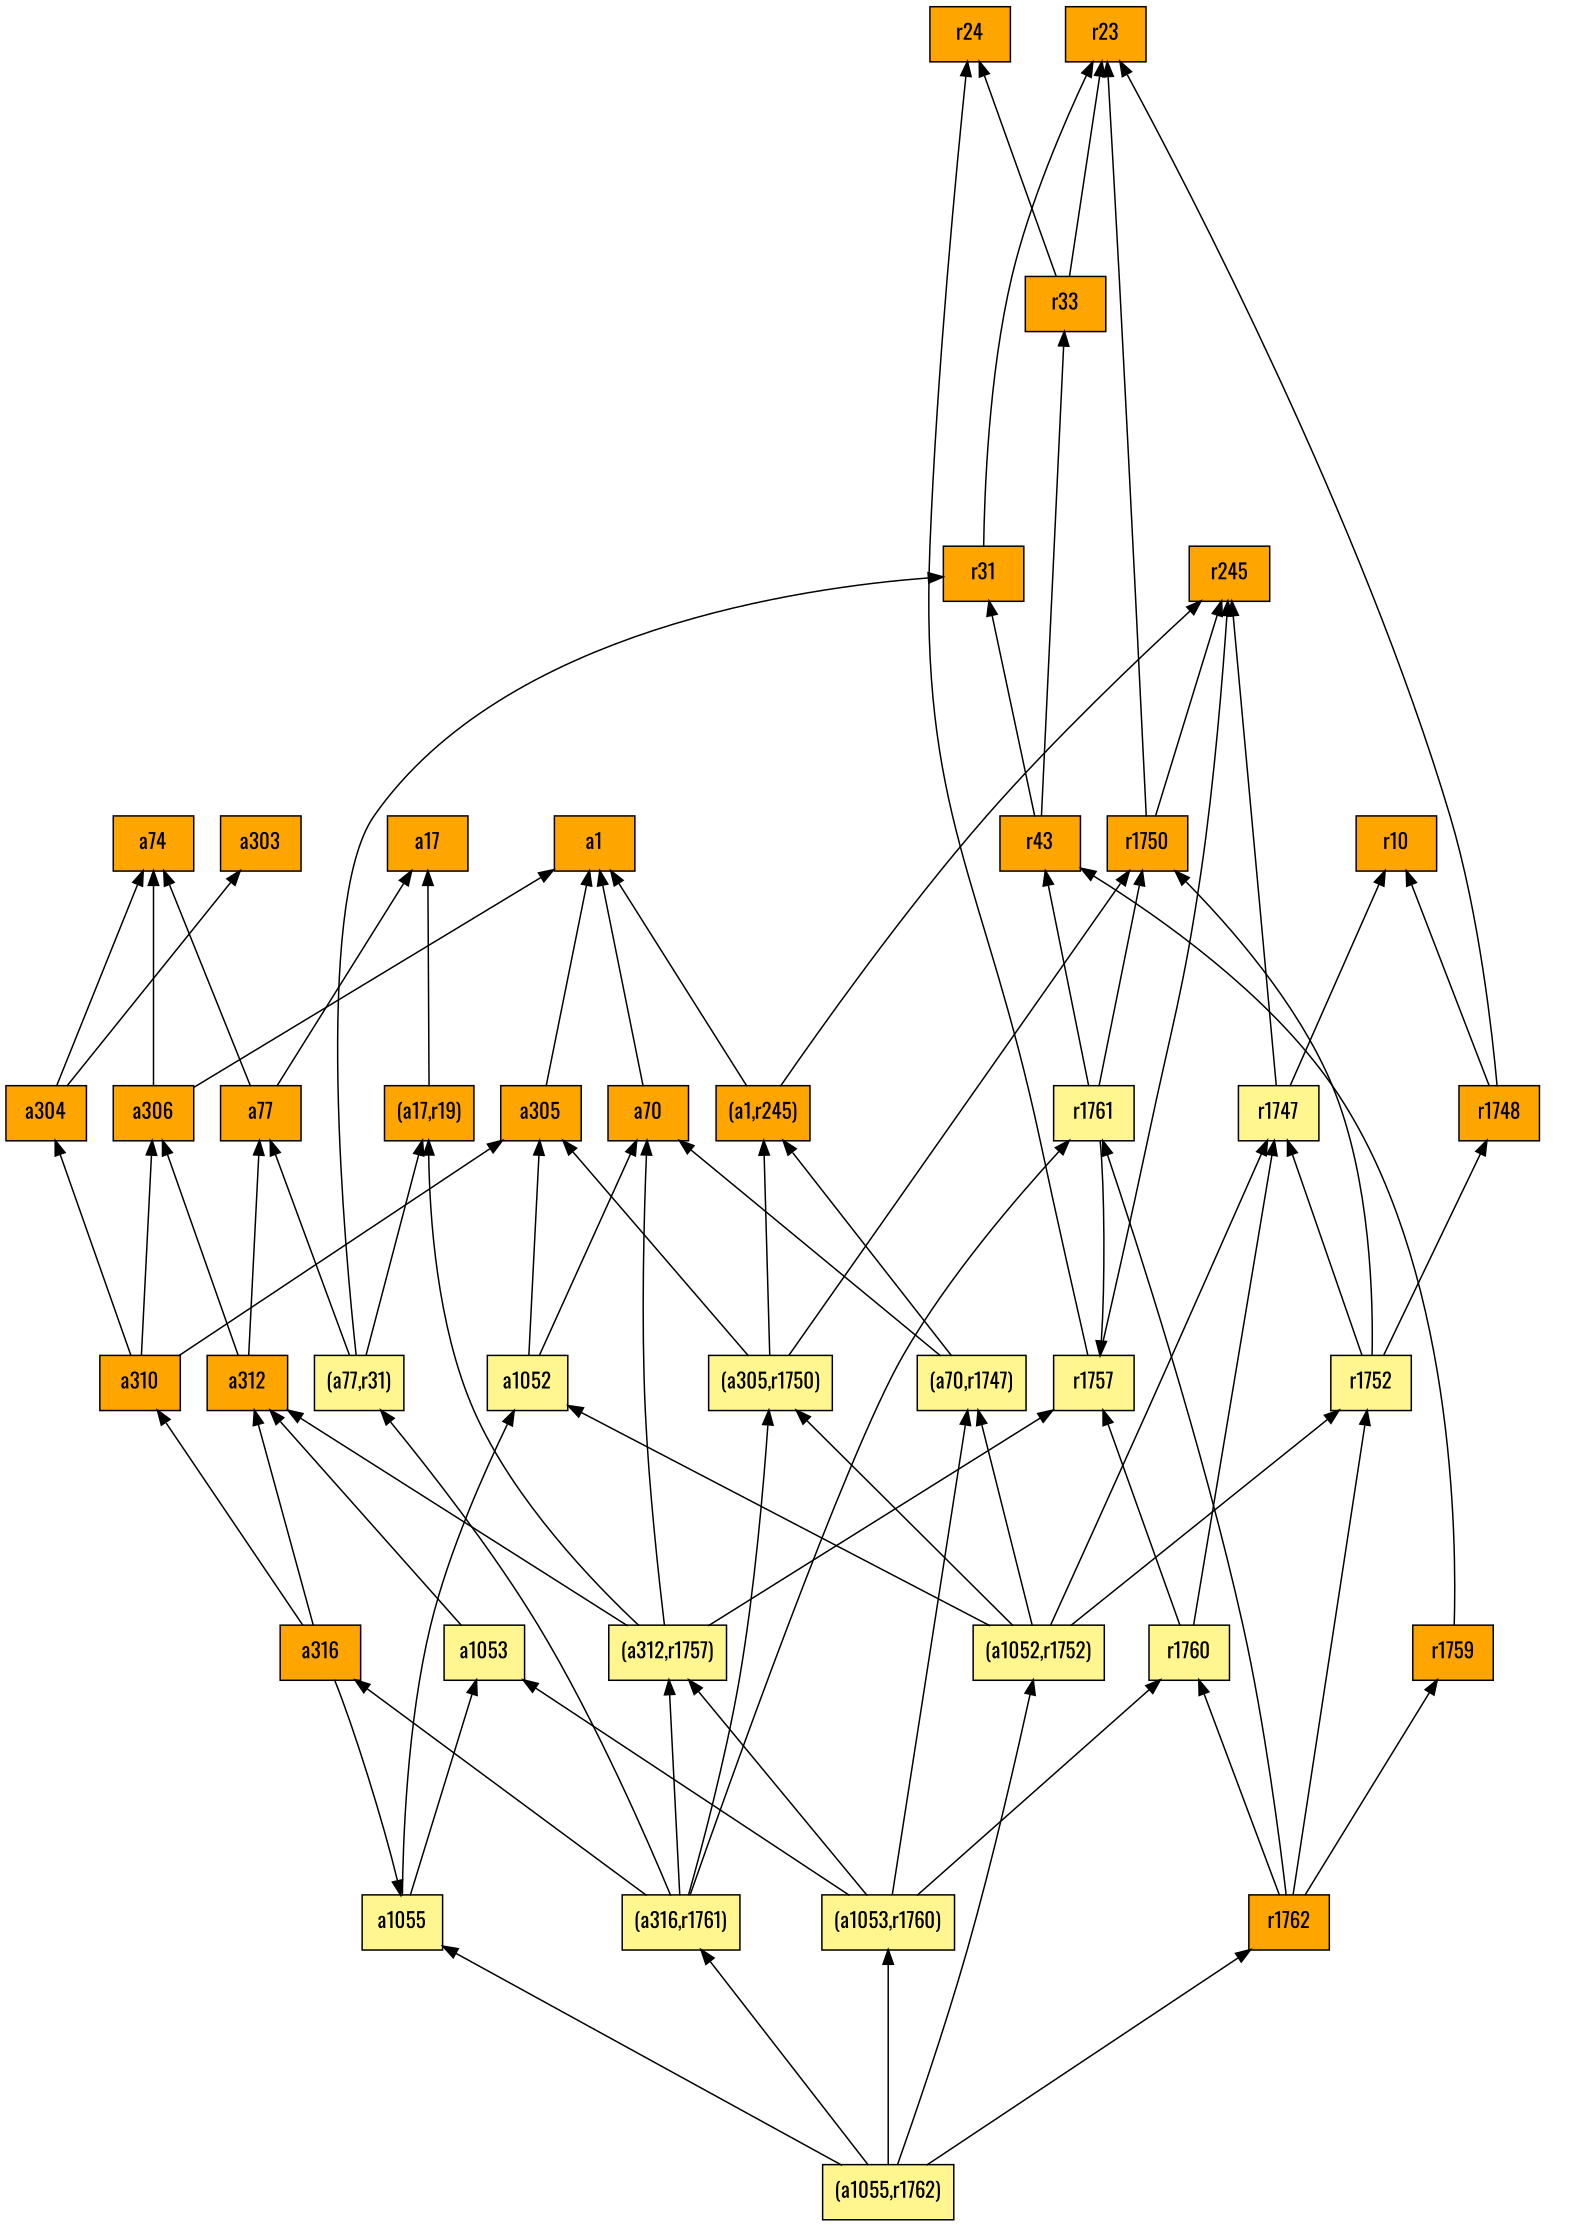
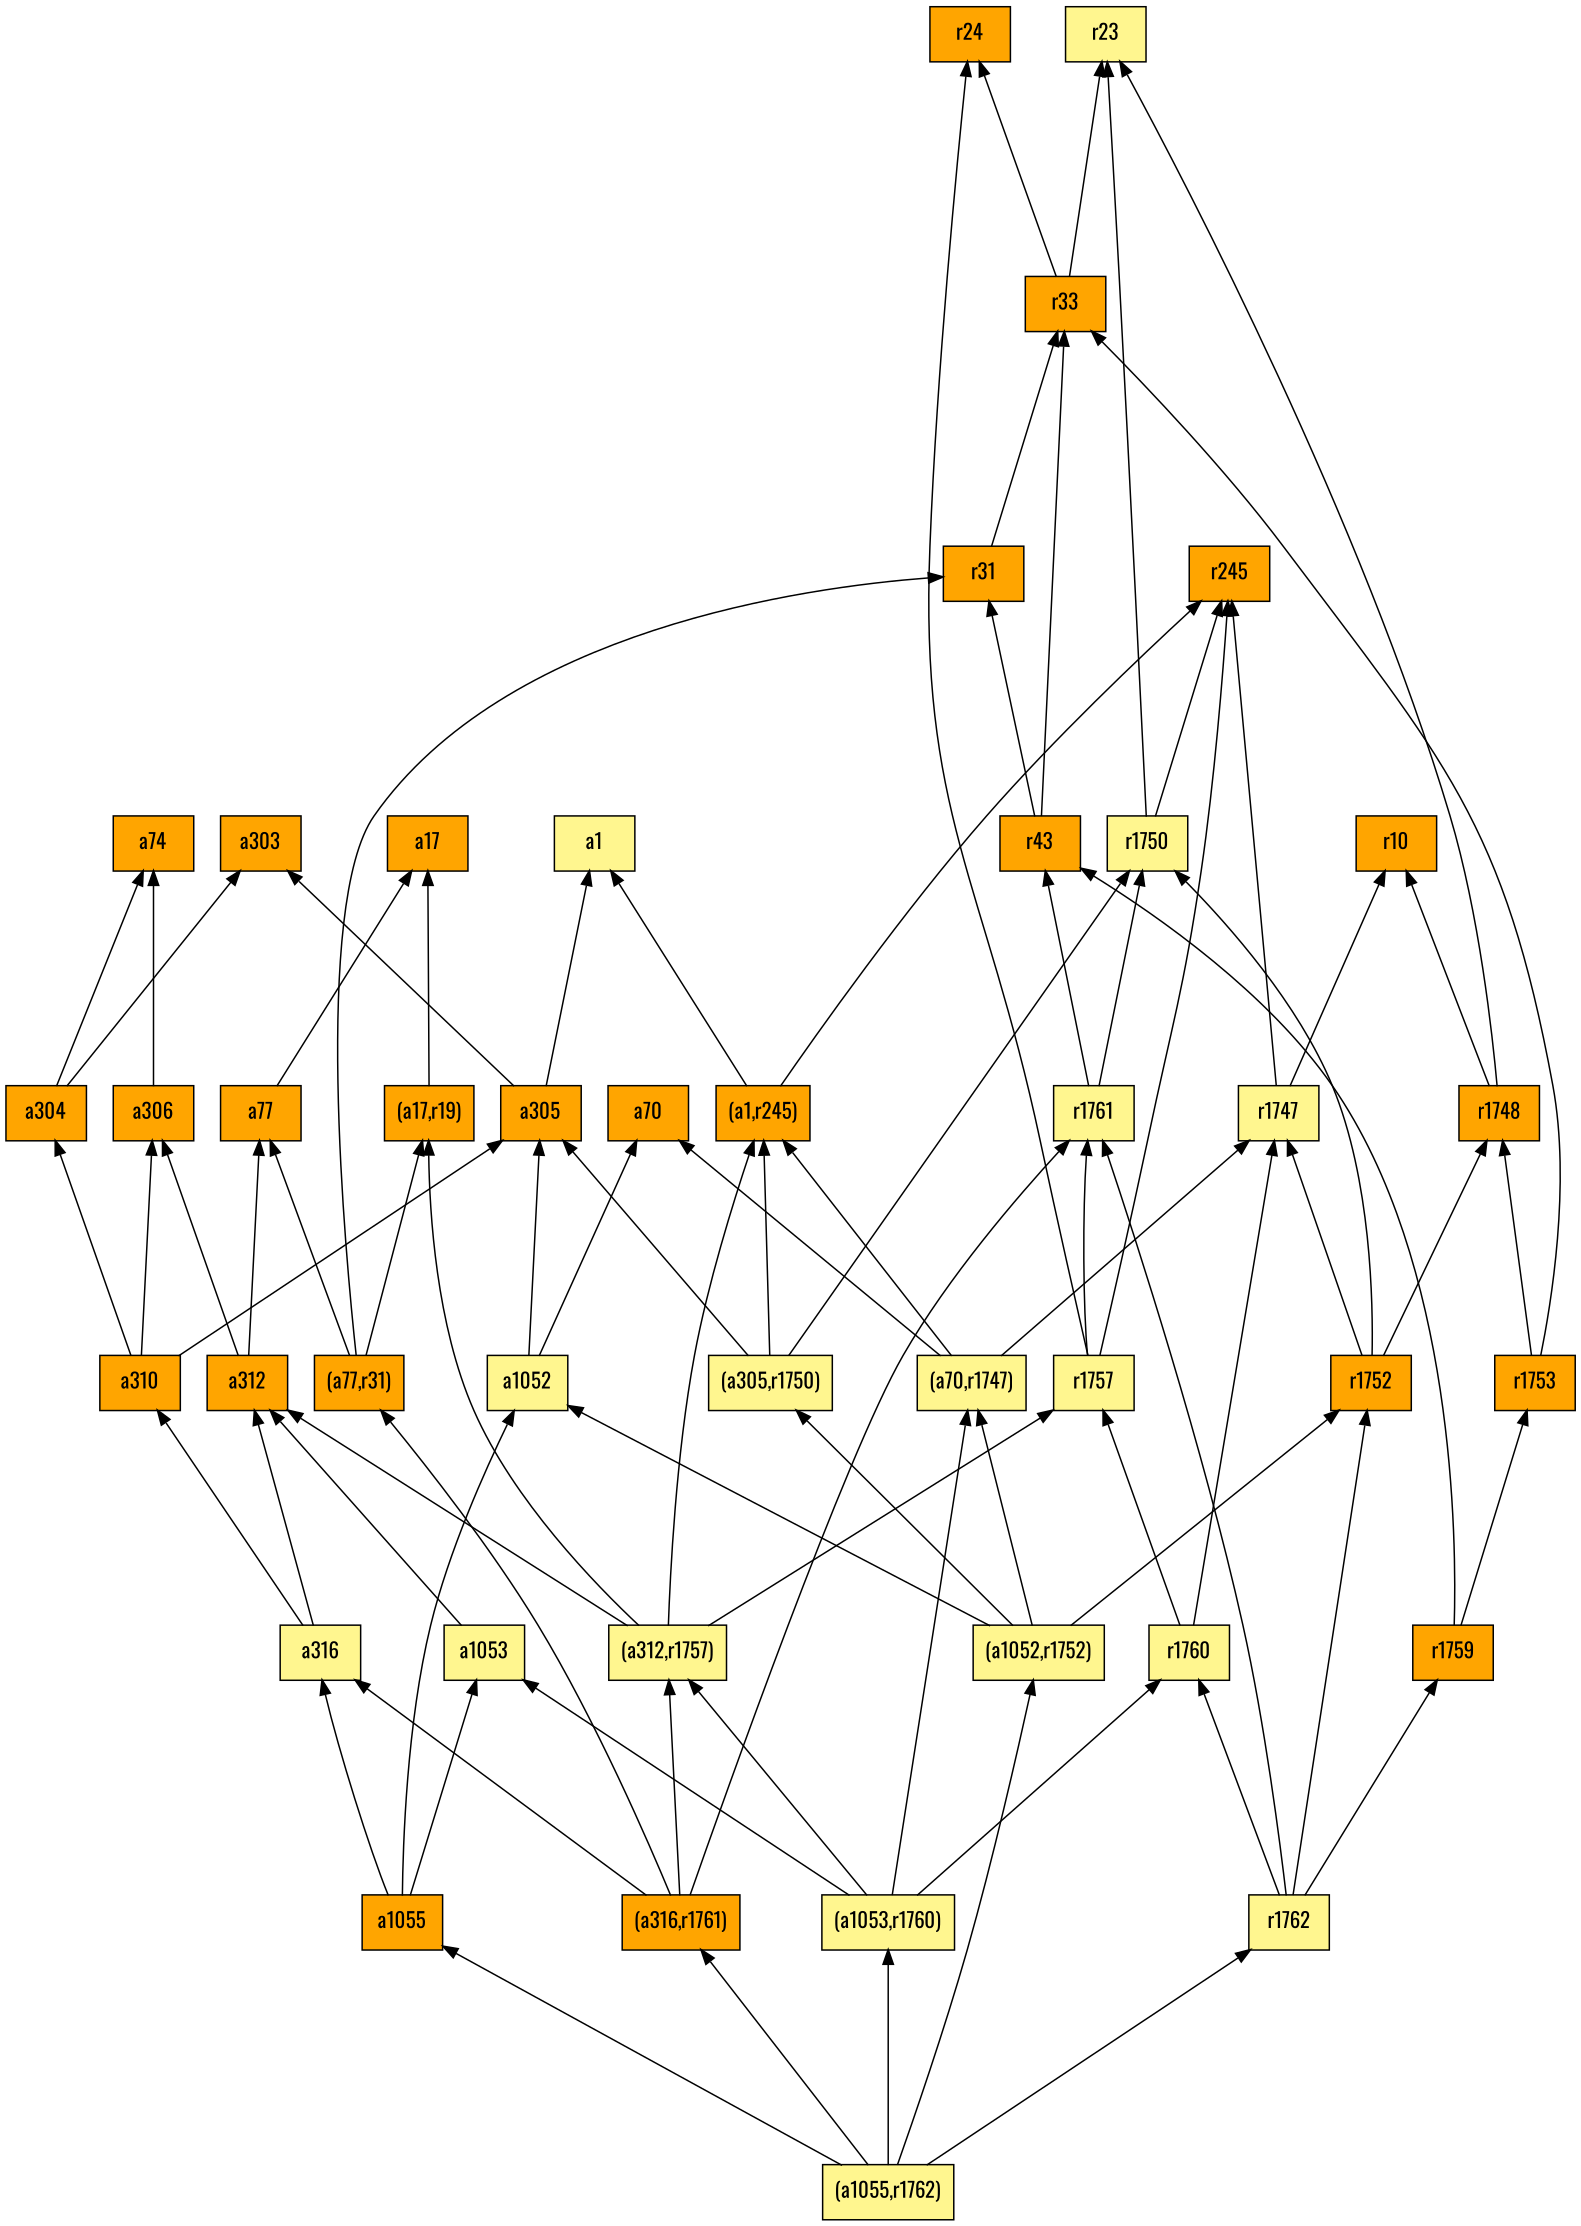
node "r23": fillcolor orange -> khaki1
edge "r31" -> "r23": now "r31" -> "r33"
node "a1": fillcolor orange -> khaki1
node "r1750": fillcolor orange -> khaki1
edge "a306" -> "a1": removed
edge "a305" -> "a303": added
edge "a77" -> "a74": removed
edge "a70" -> "a1": removed
edge "r1761" -> "r1757": reversed
node "(a77,r31)": fillcolor khaki1 -> orange
node "r1752": fillcolor khaki1 -> orange
node "r1753": added
edge "(a1052,r1752)" -> "r1747": now "(a70,r1747)" -> "r1747"
edge "(a312,r1757)" -> "a70": now "(a312,r1757)" -> "(a1,r245)"
node "a316": fillcolor orange -> khaki1
edge "(a316,r1761)" -> "(a305,r1750)": removed
edge "a316" -> "a1055": reversed
node "a1055": fillcolor khaki1 -> orange
node "(a316,r1761)": fillcolor khaki1 -> orange
node "r1762": fillcolor orange -> khaki1
